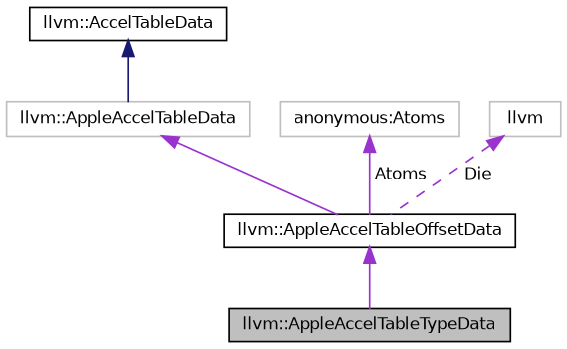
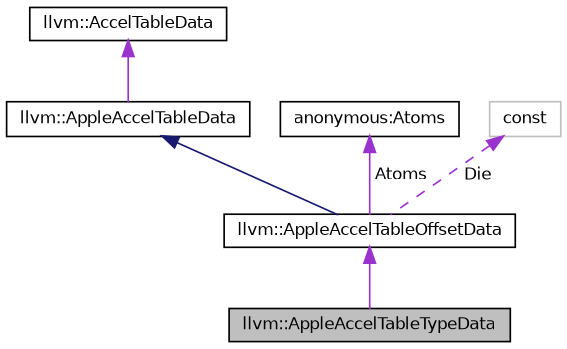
edge "llvm::AppleAccelTableData" -> "llvm::AccelTableData": color midnightblue -> darkorchid3
node "llvm::AppleAccelTableData": color grey75 -> black
node "anonymous:Atoms": color grey75 -> black
node "llvm": label "llvm" -> "const"
edge "llvm::AppleAccelTableOffsetData" -> "llvm::AppleAccelTableData": color darkorchid3 -> midnightblue
